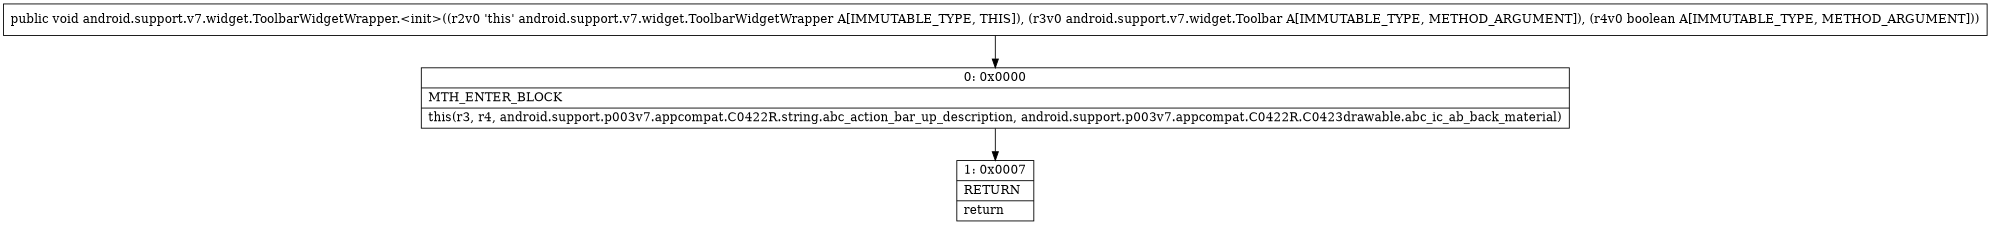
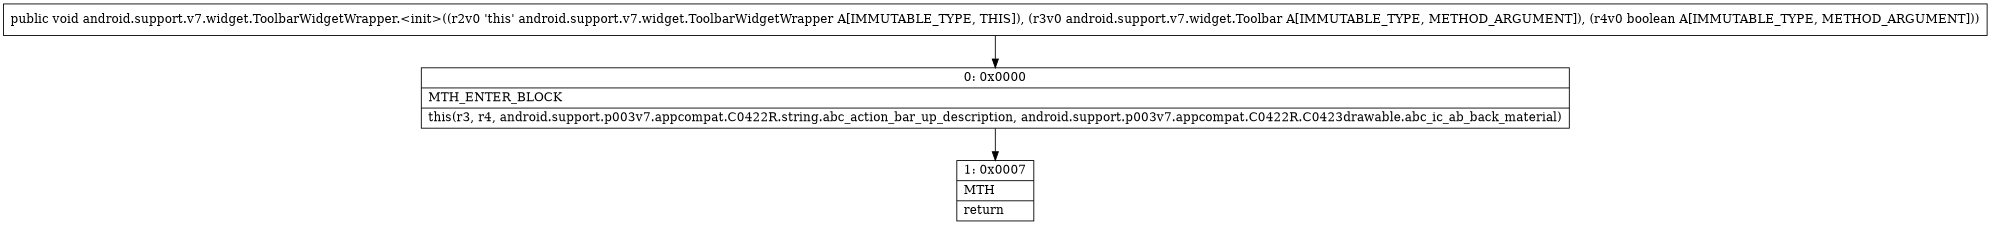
node "1: 0x0007": text "RETURN" -> "MTH"
